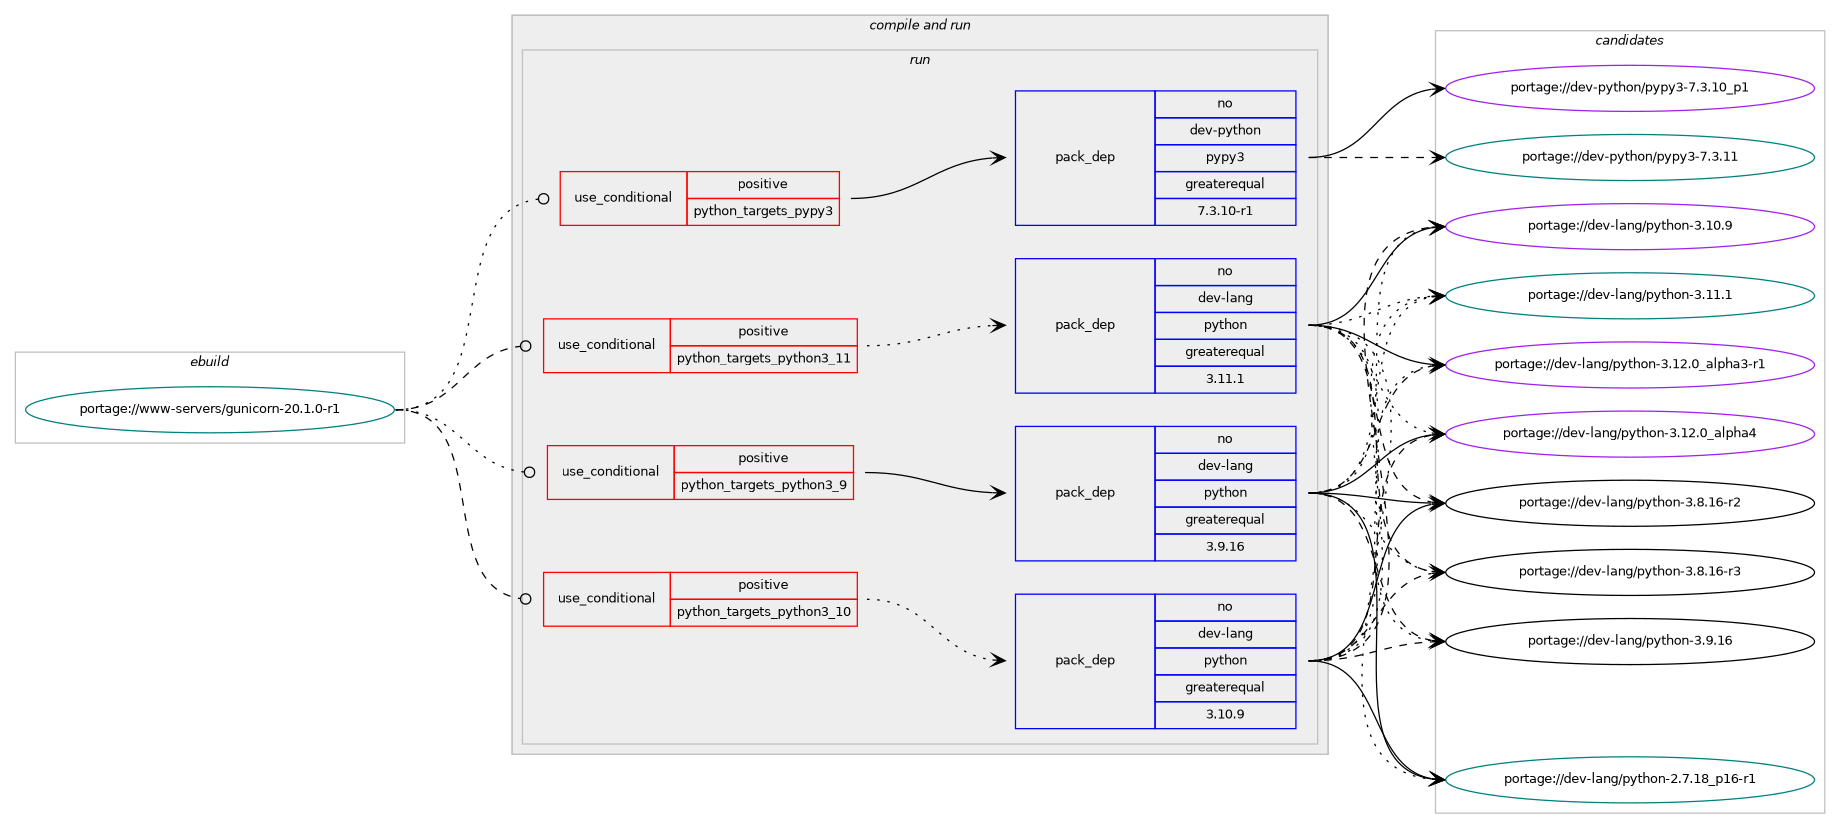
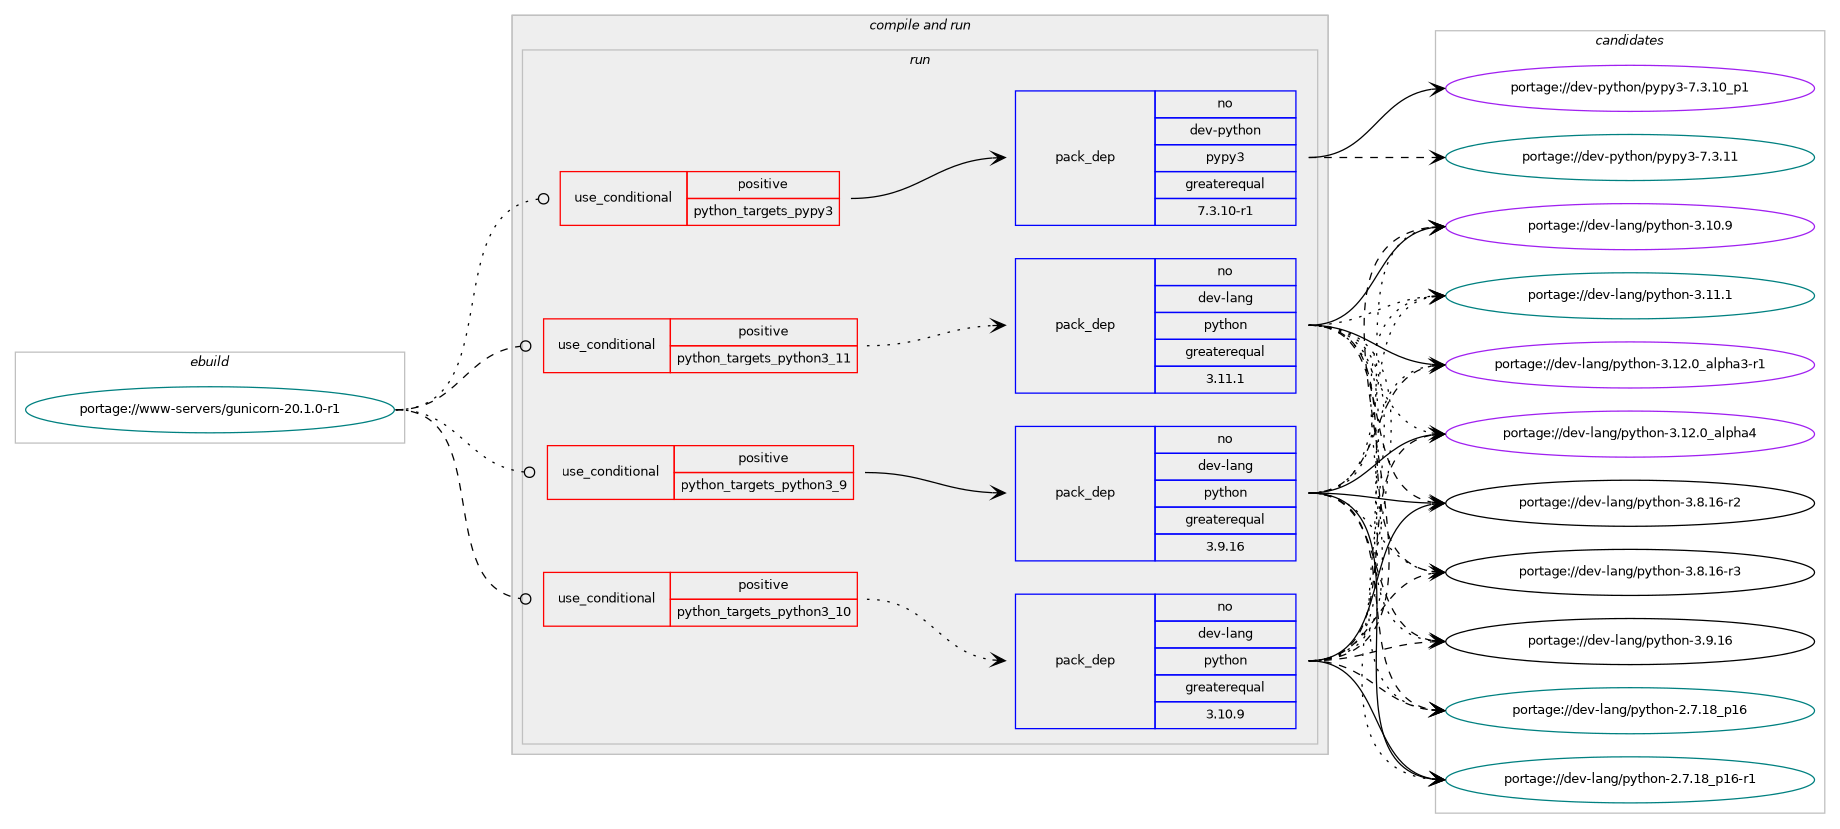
node "portage://dev-lang/python-2.7.18_p16": added
